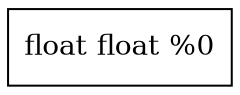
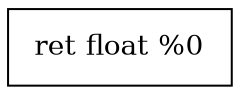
node "float float %0": label "float float %0" -> "ret float %0"
